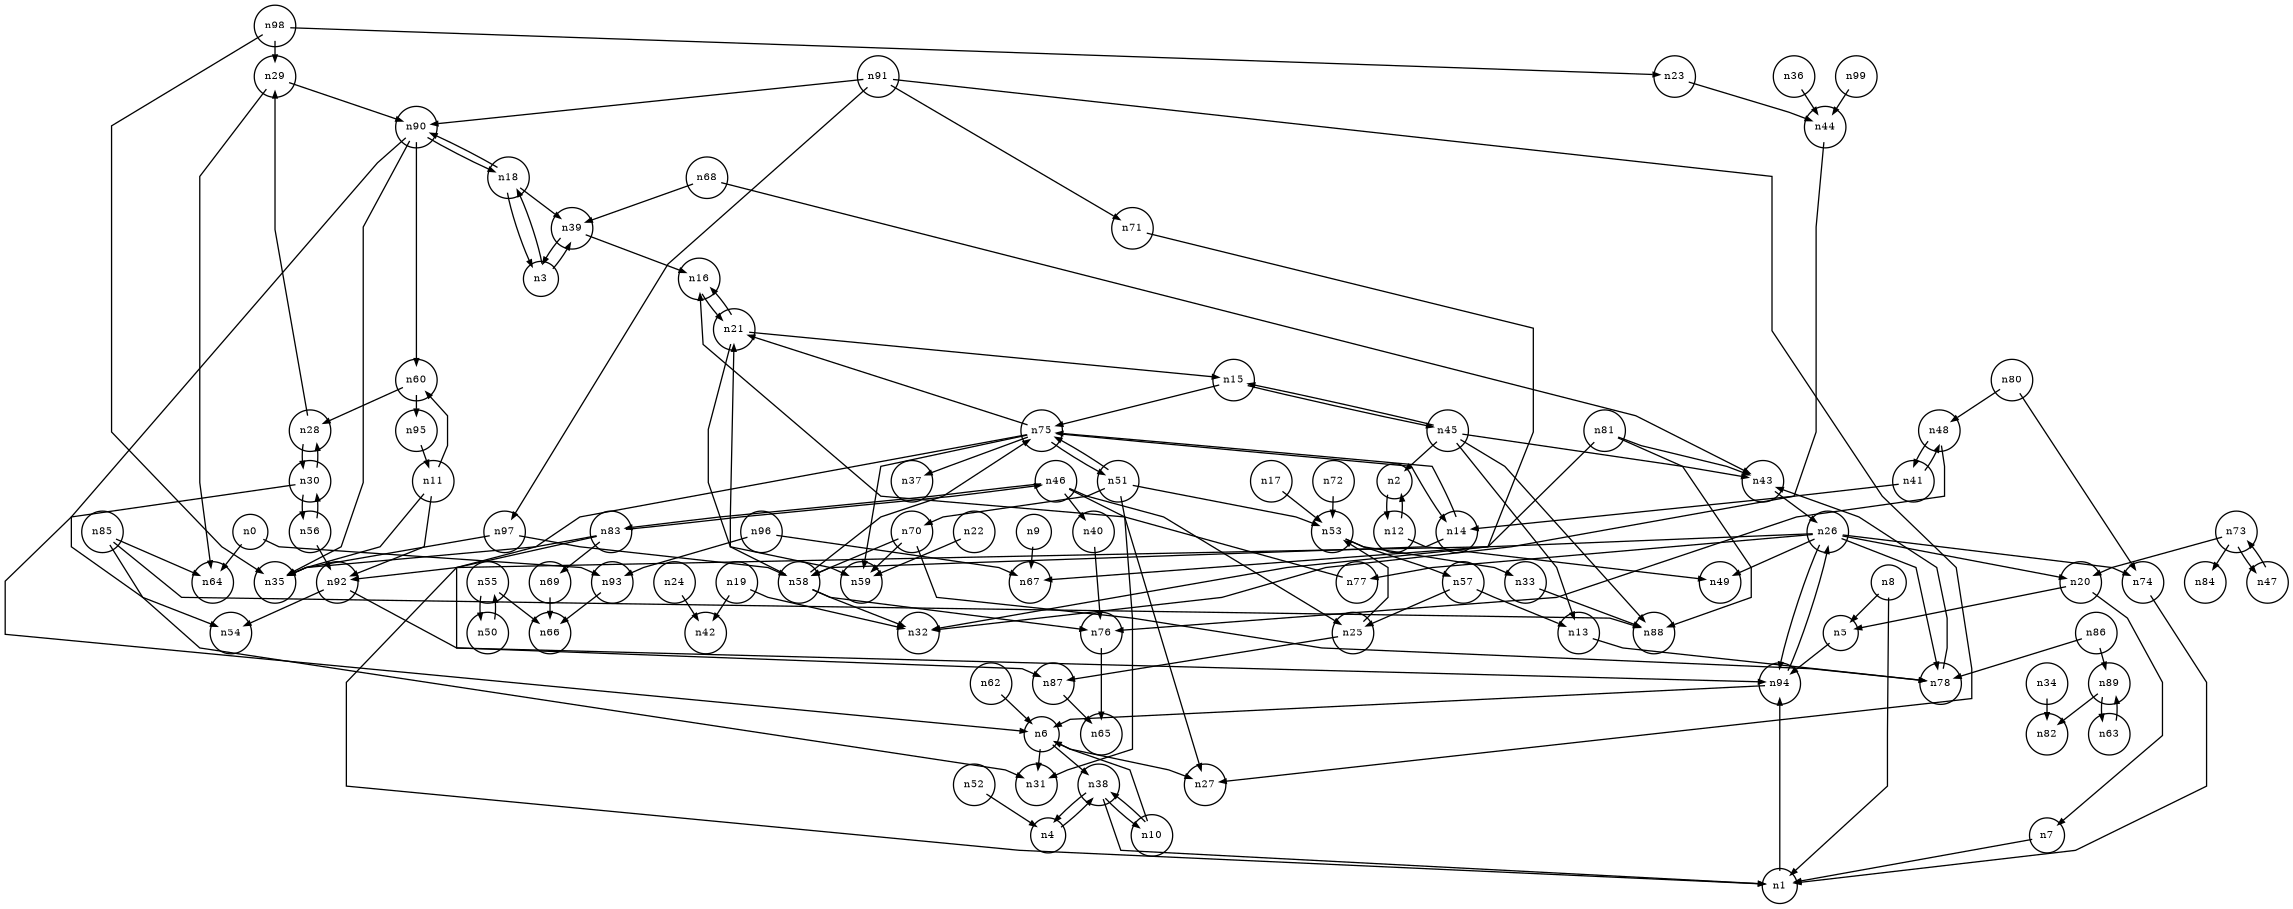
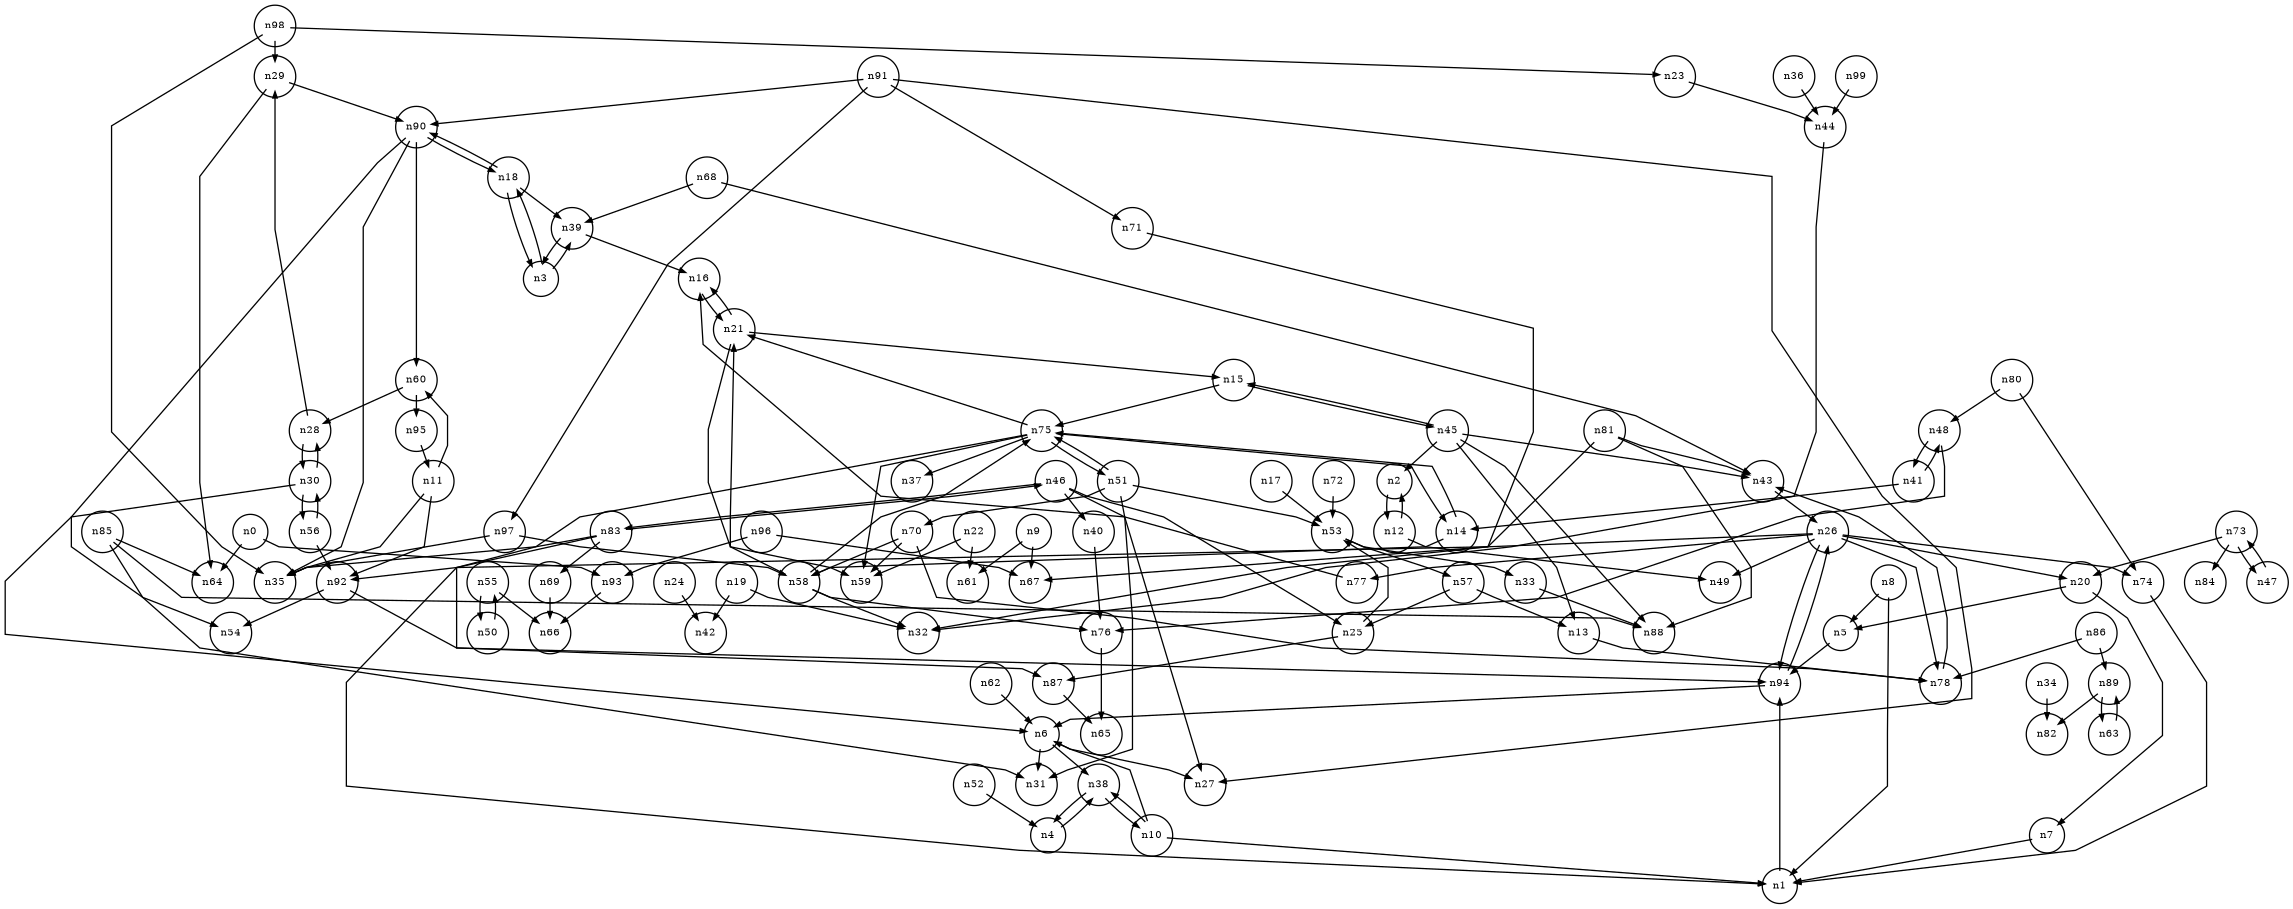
node "n61": added
edge "n38" -> "n1": now "n10" -> "n1"
